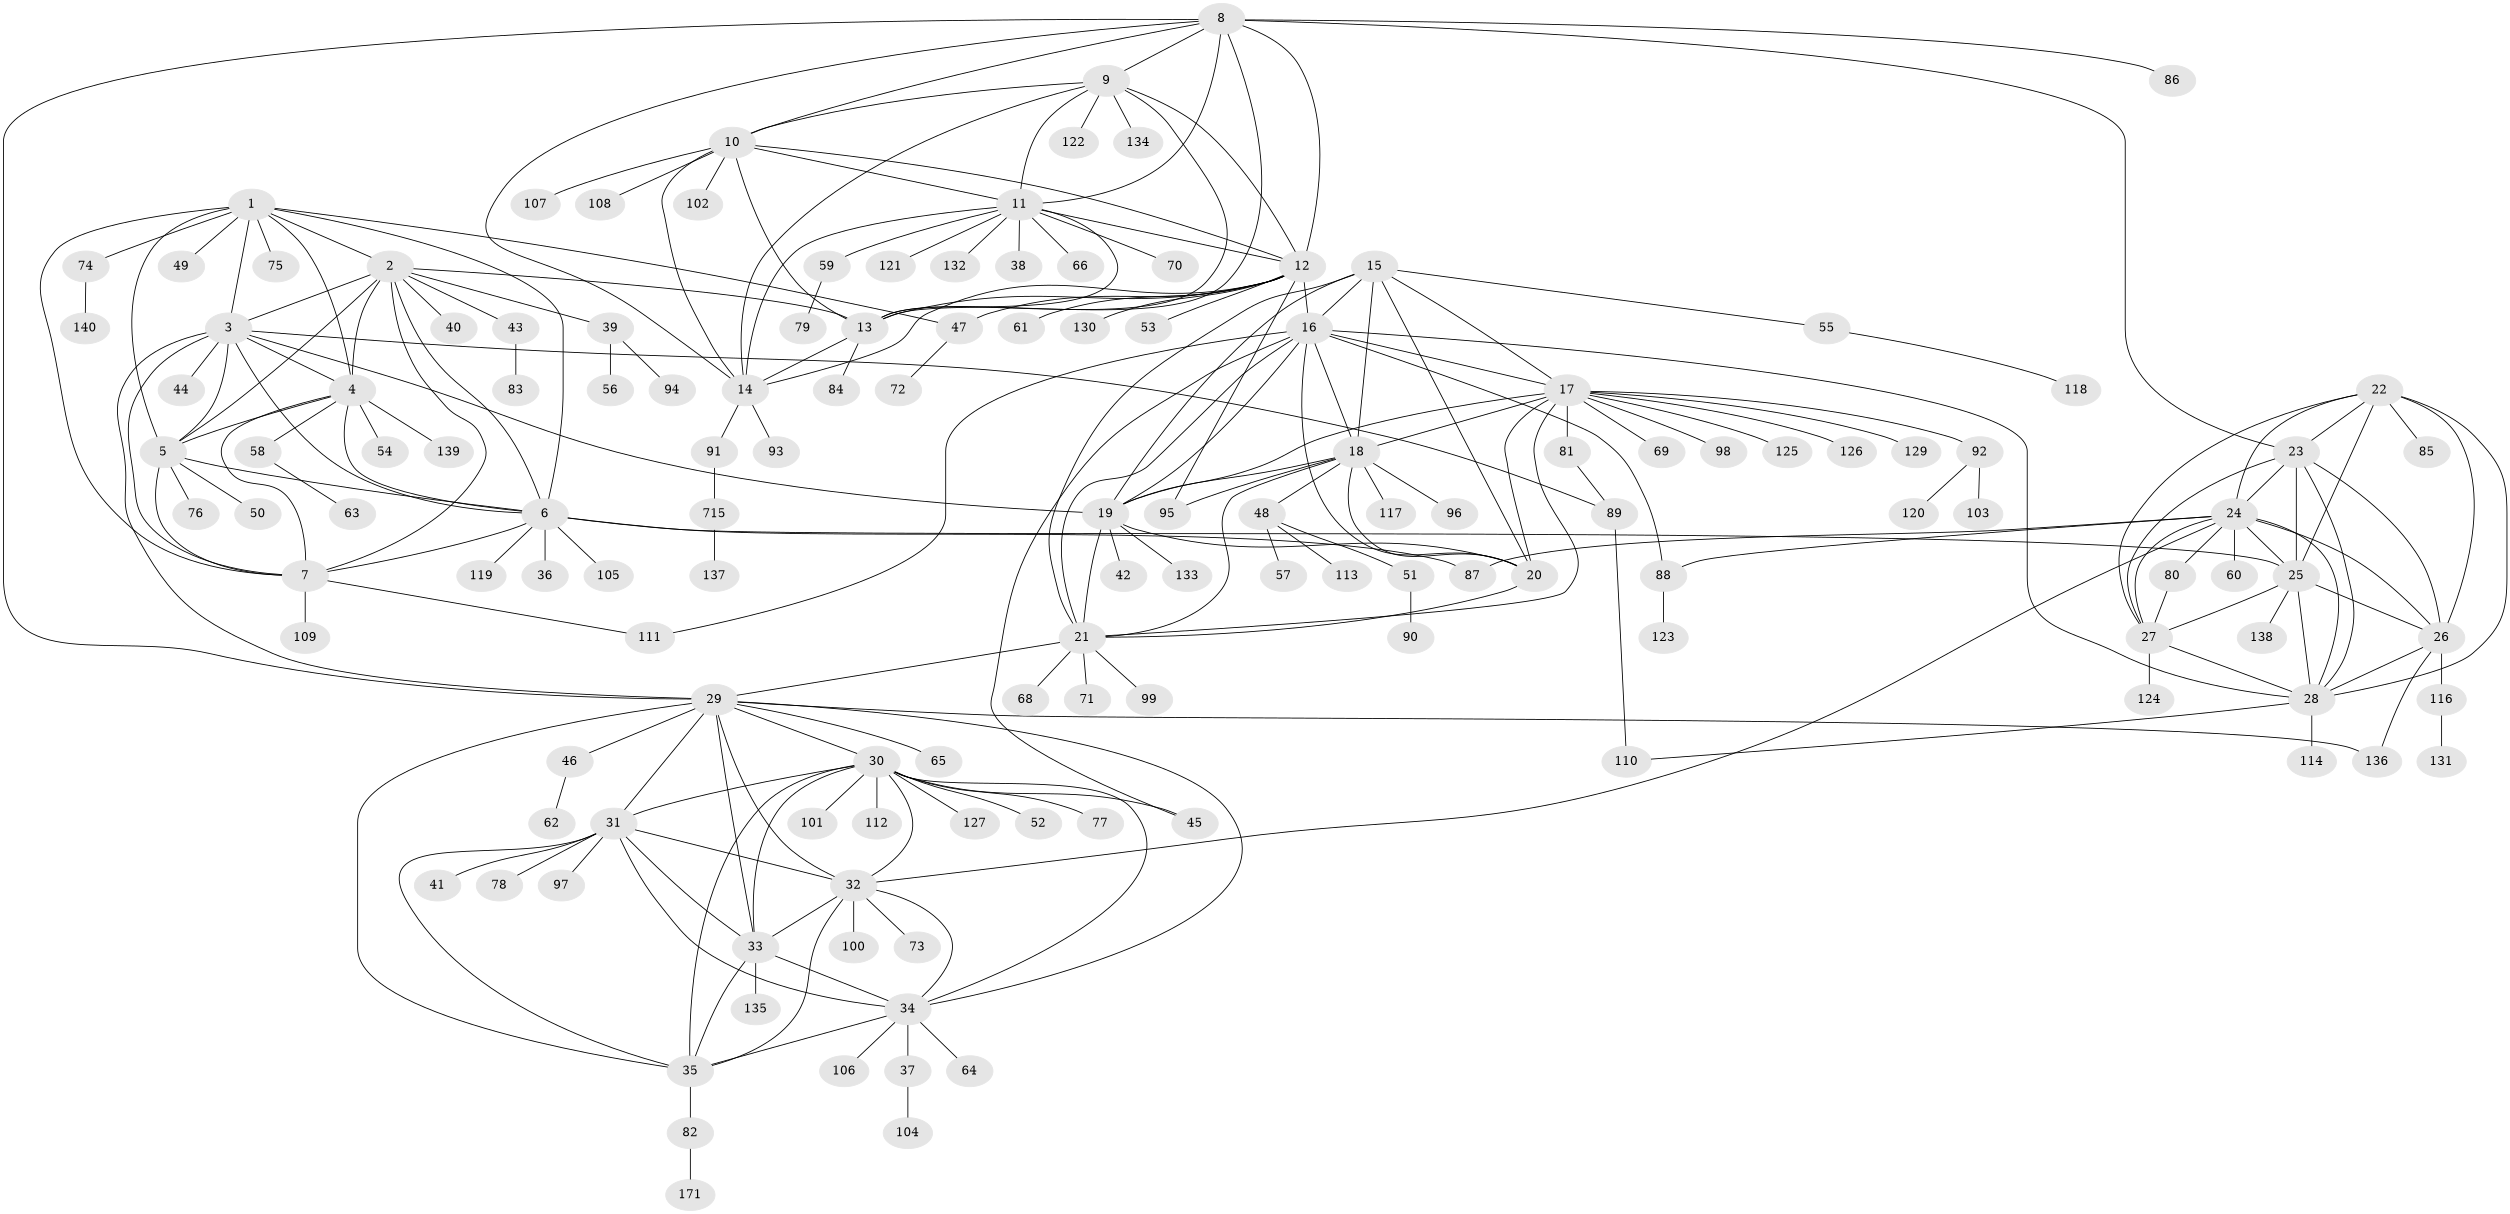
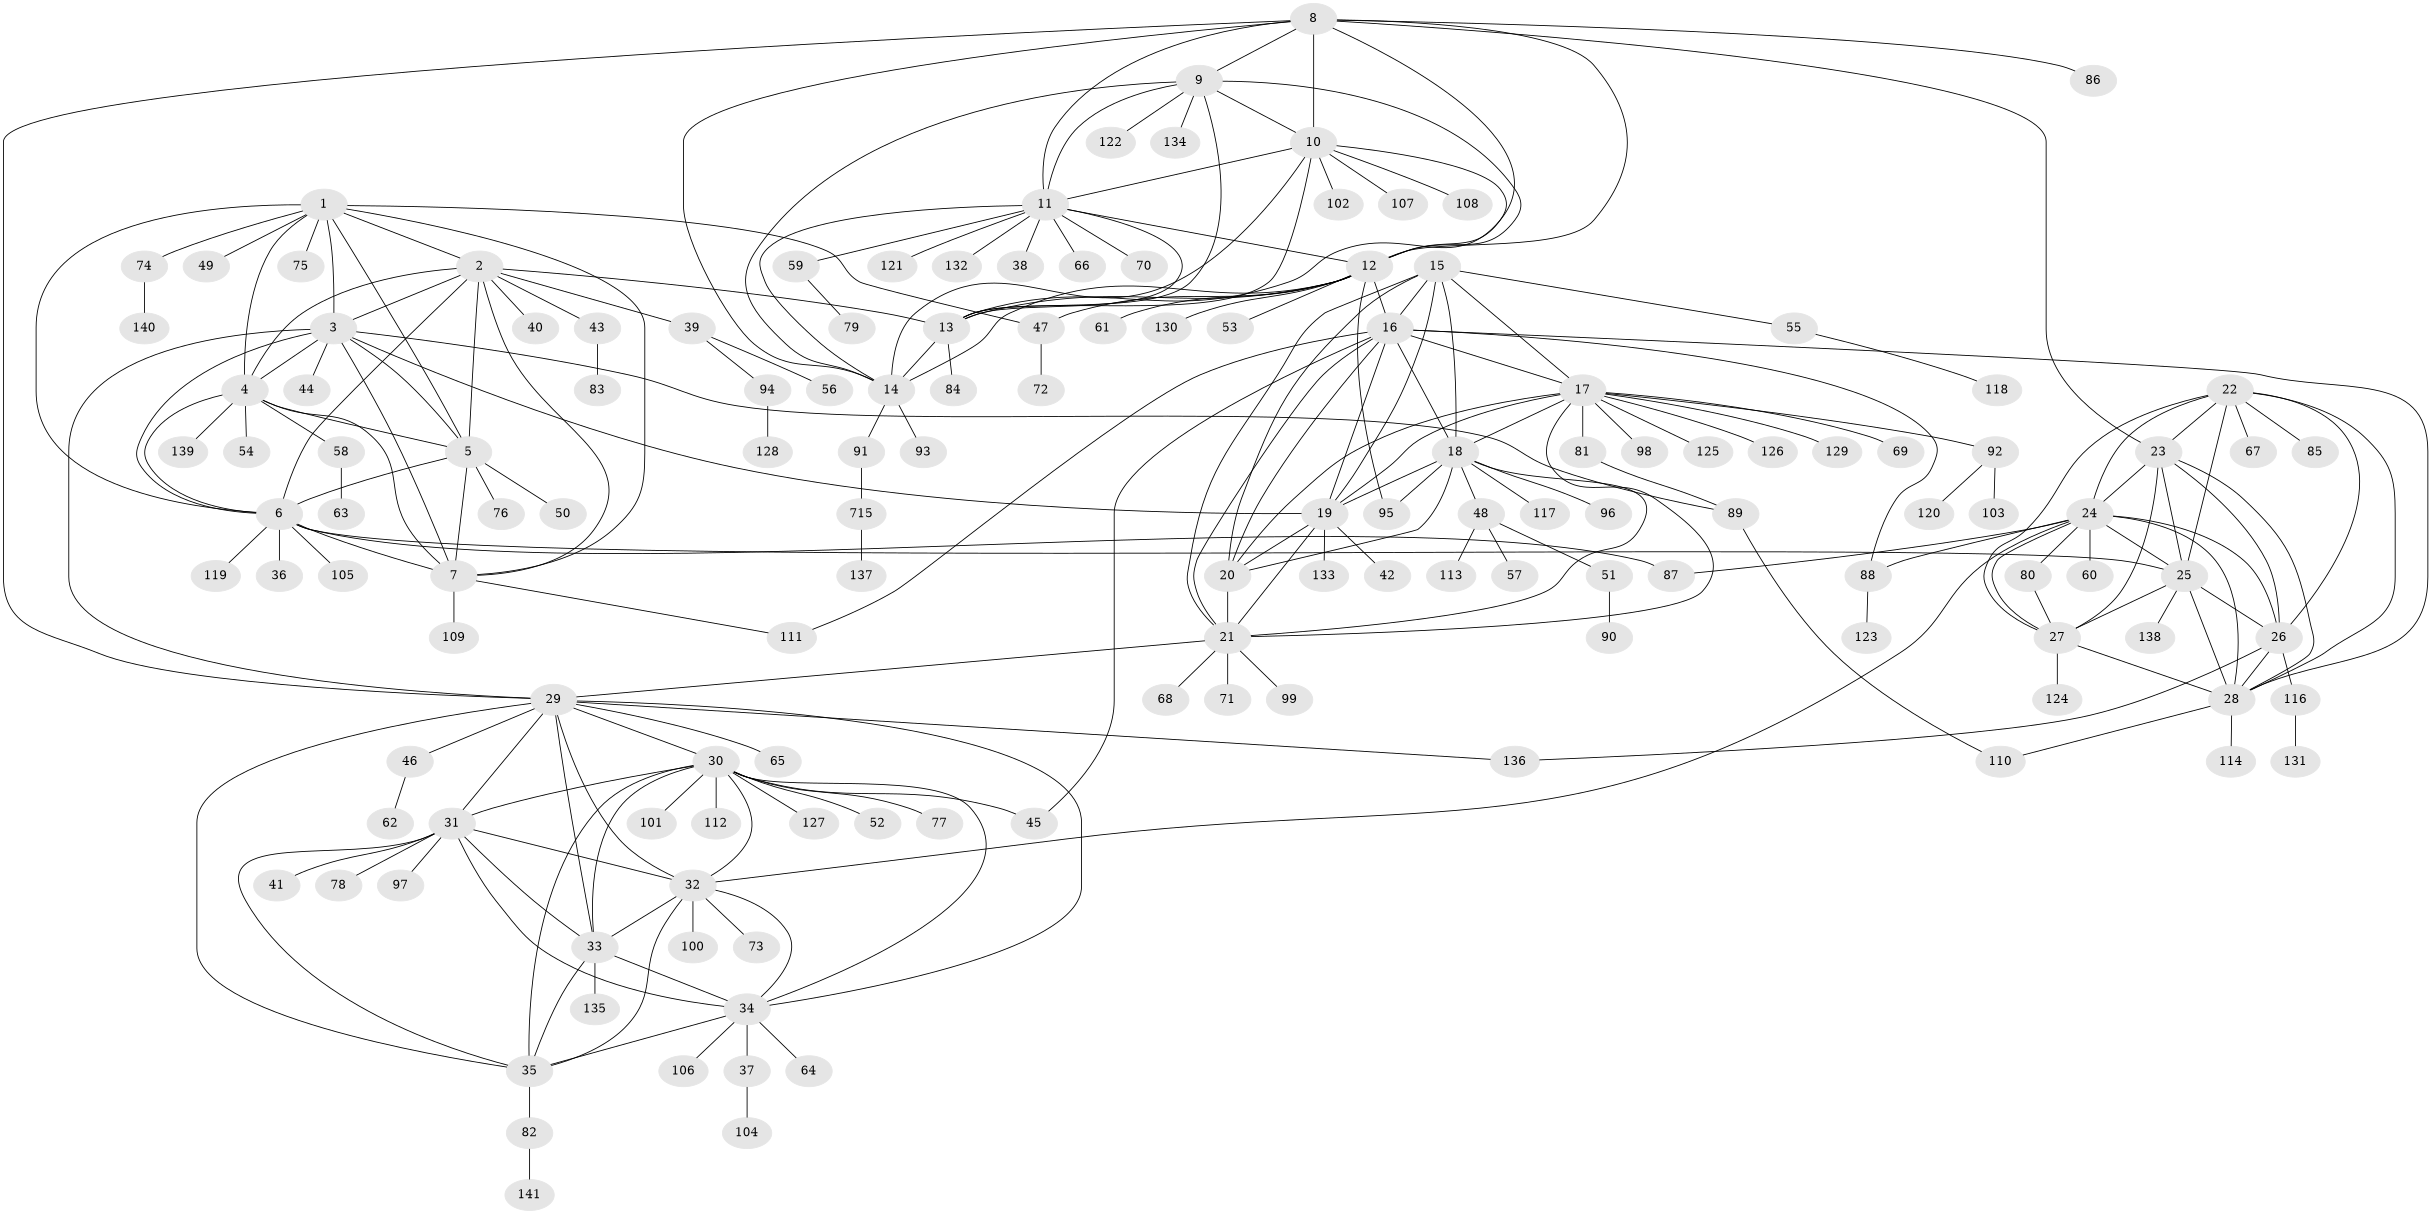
node "128": added
node "67": added
node "171": label "171" -> "141"
